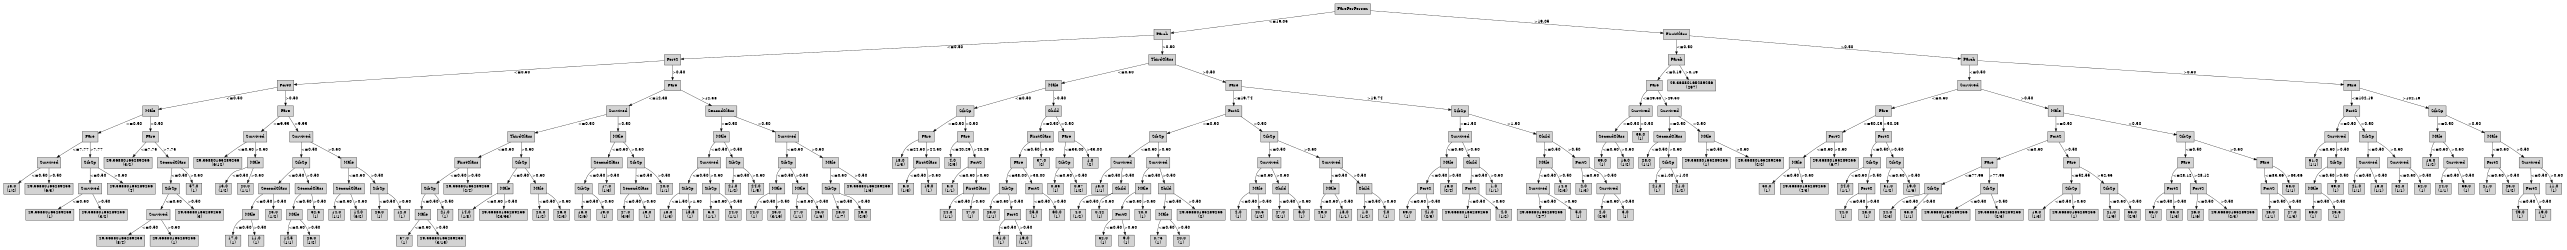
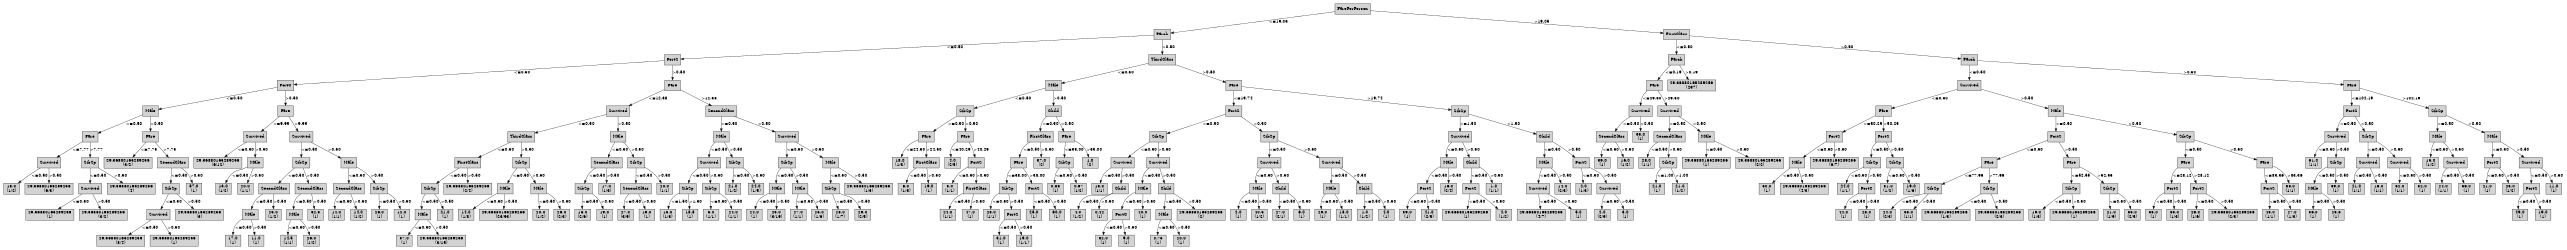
node "14.0 (6/2)": label "14.0 (6/2)" -> "14.0 (1/2)"
